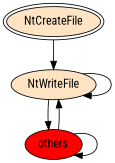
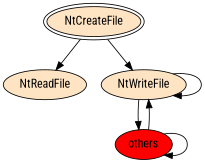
node "NtReadFile": added
